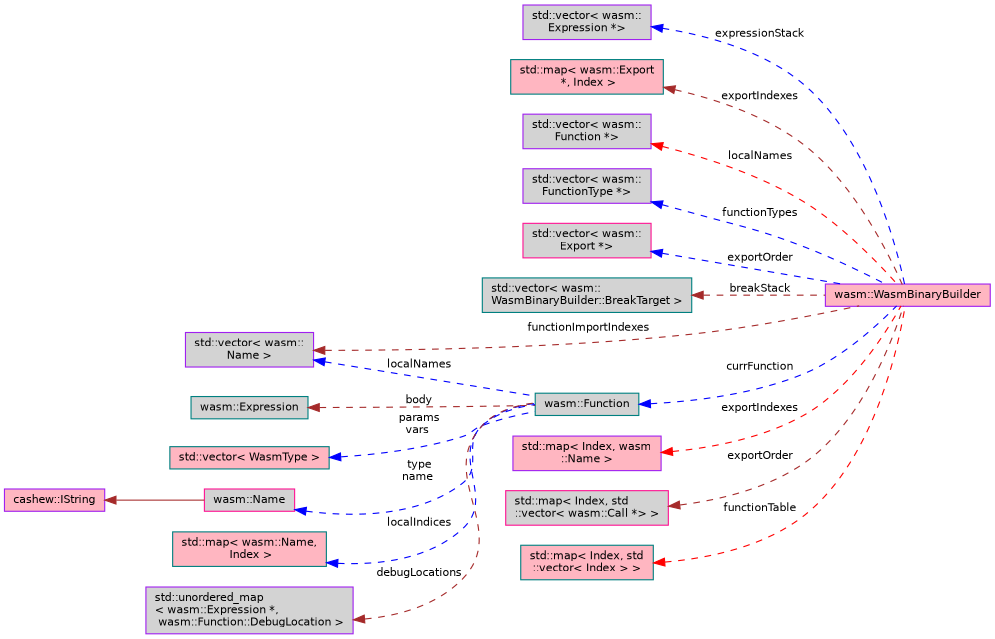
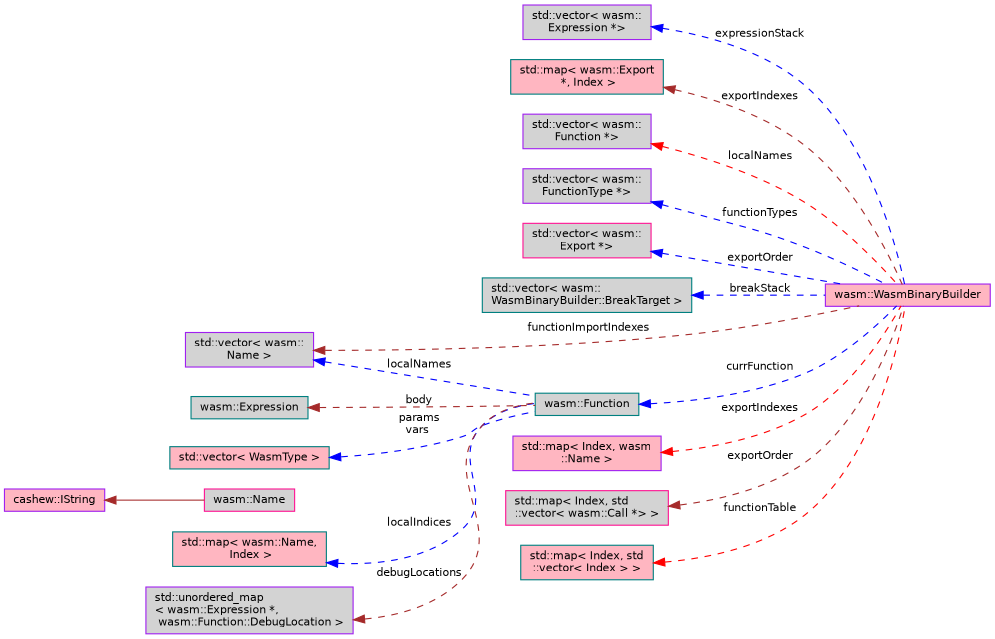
edge "wasm::WasmBinaryBuilder" -> "std::vector< wasm:: WasmBinaryBuilder::BreakTarget >": color brown -> blue
edge "wasm::Function" -> "wasm::Name": removed, label "type name"
